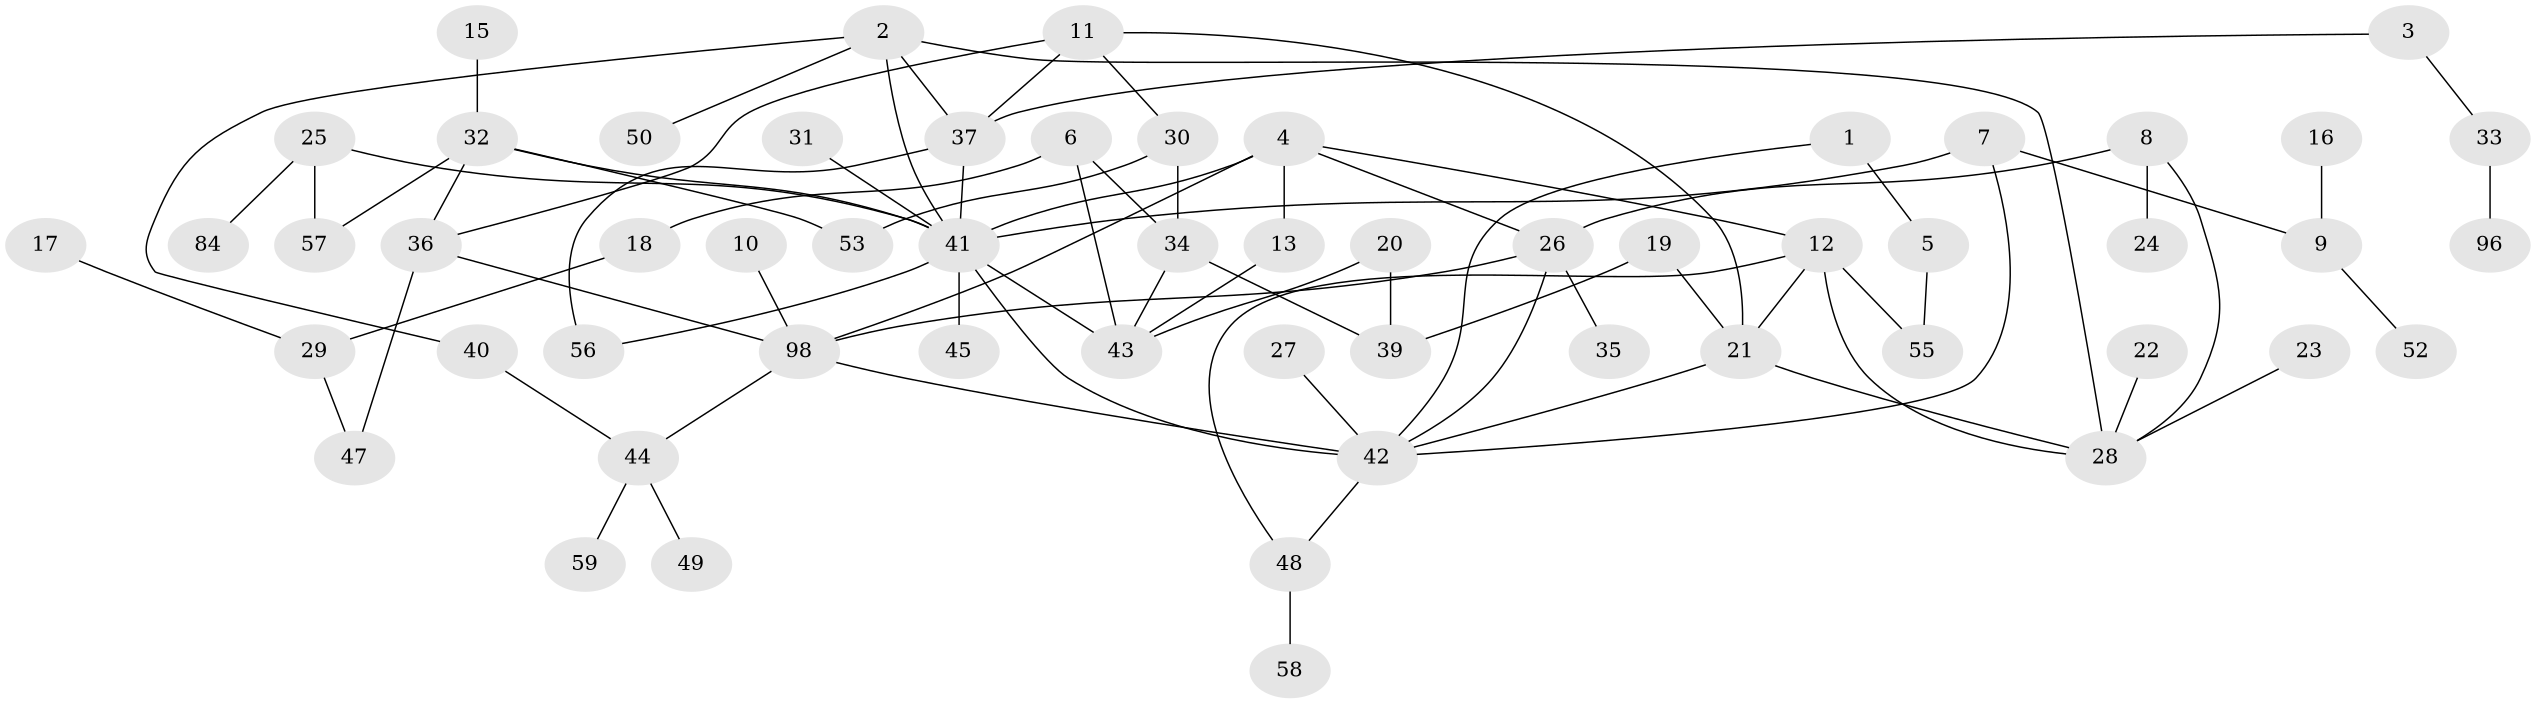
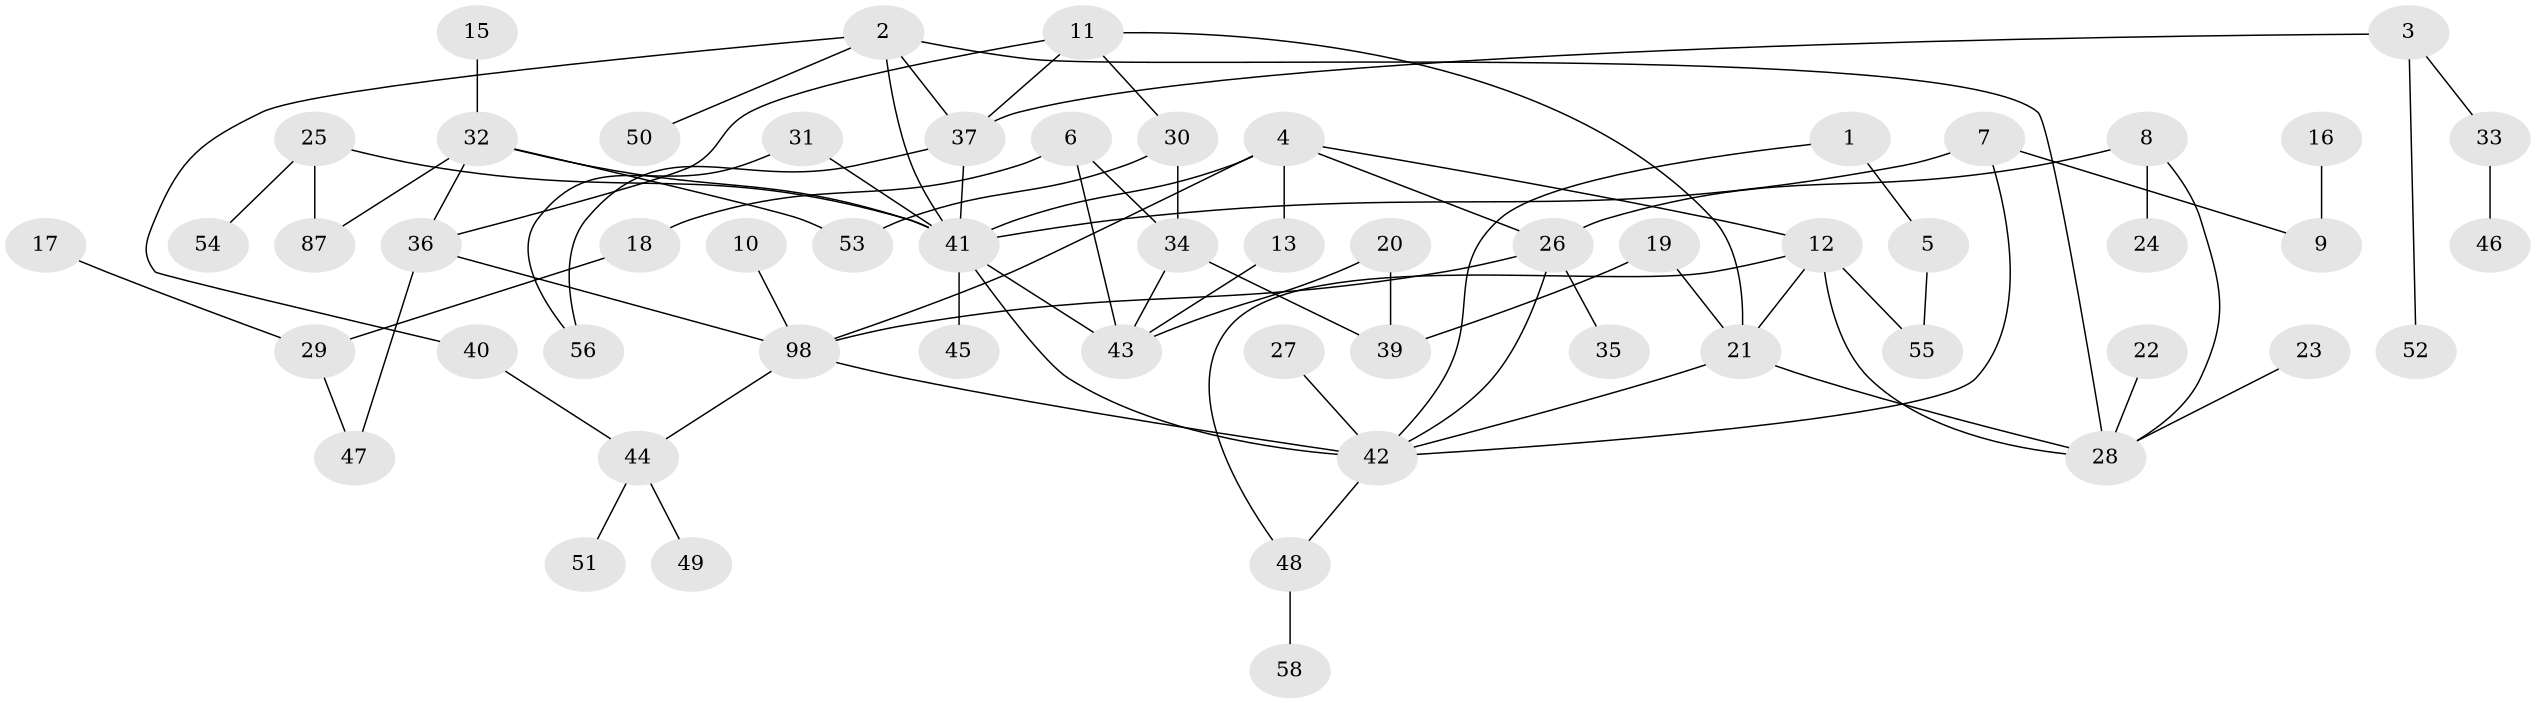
node "84": label "84" -> "54"
node "57": label "57" -> "87"
node "96": label "96" -> "46"
edge "9" -- "52": now "3" -- "52"
edge "41" -- "56": now "31" -- "56"
node "59": label "59" -> "51"
